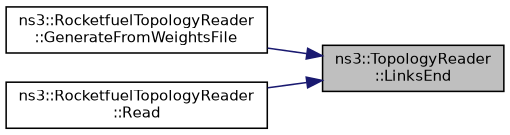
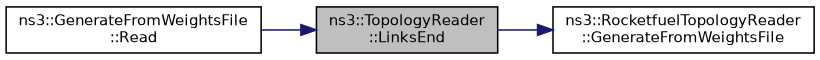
edge "ns3::RocketfuelTopologyReader ::GenerateFromWeightsFile" -> "ns3::TopologyReader ::LinksEnd": reversed
node "ns3::RocketfuelTopologyReader ::Read": label "ns3::RocketfuelTopologyReader ::Read" -> "ns3::GenerateFromWeightsFile ::Read"
